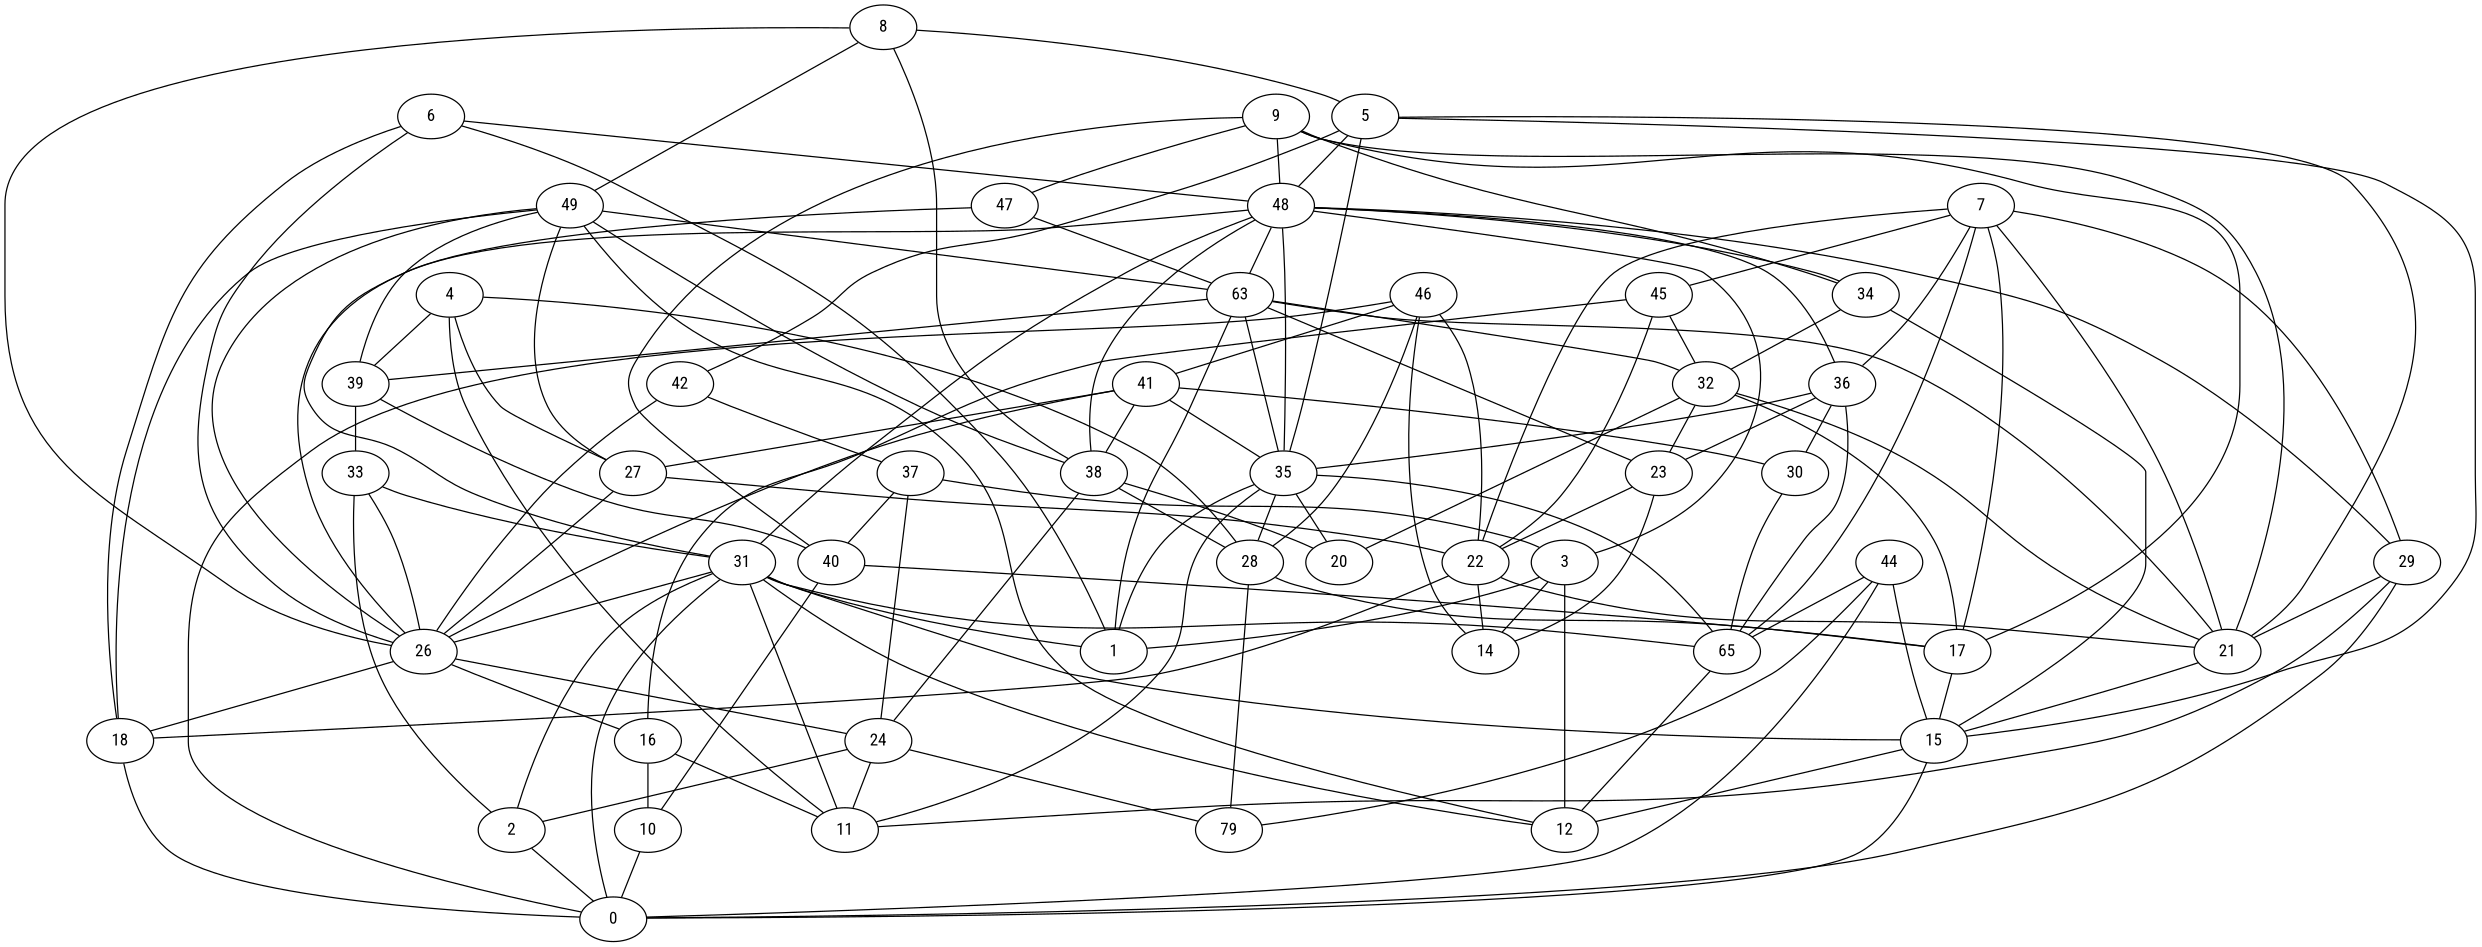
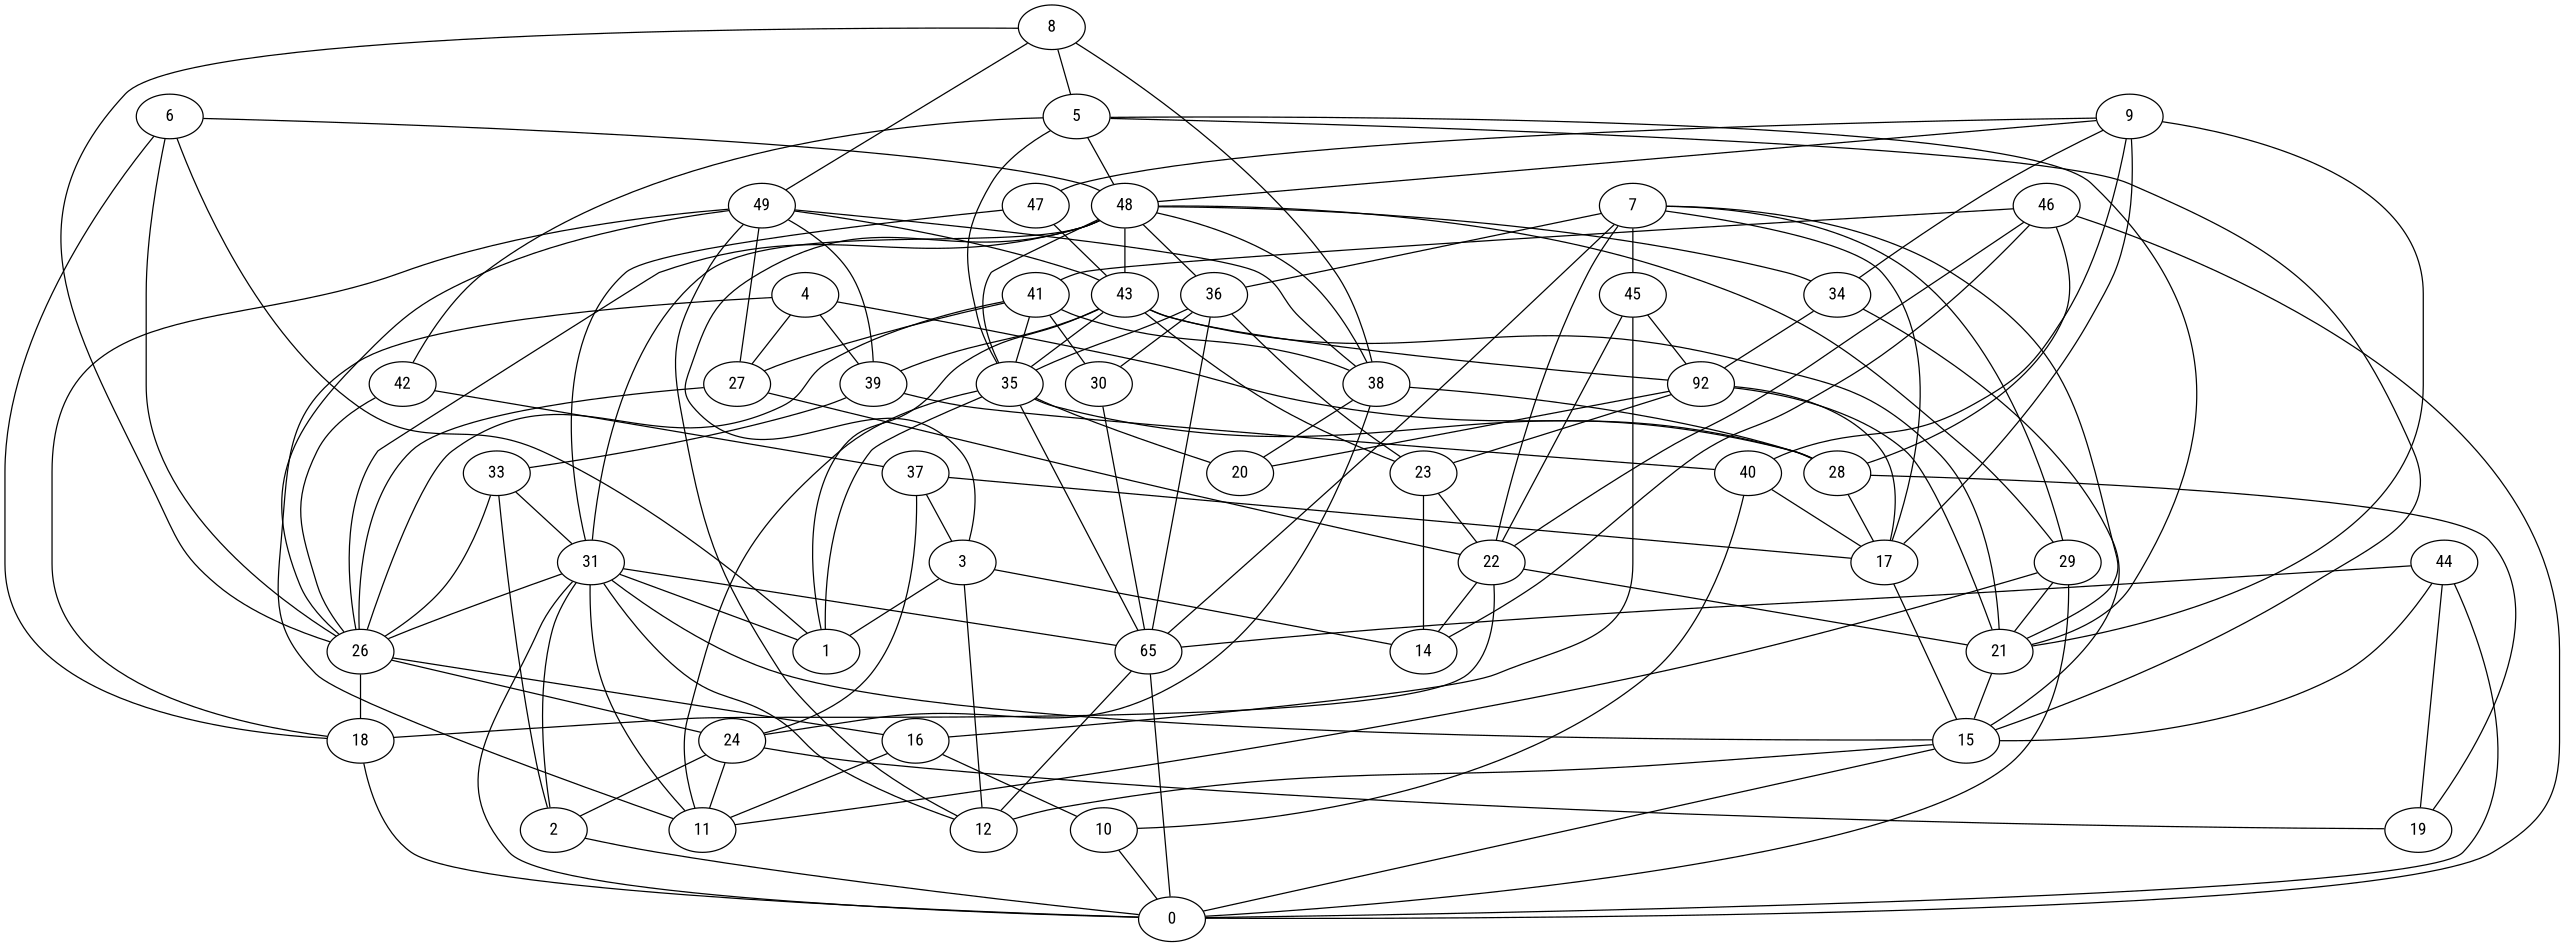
node "63": label "63" -> "43"
node "32": label "32" -> "92"
edge "37" -- "40": now "37" -- "17"
edge "65" -- "0": added
node "79": label "79" -> "19"
